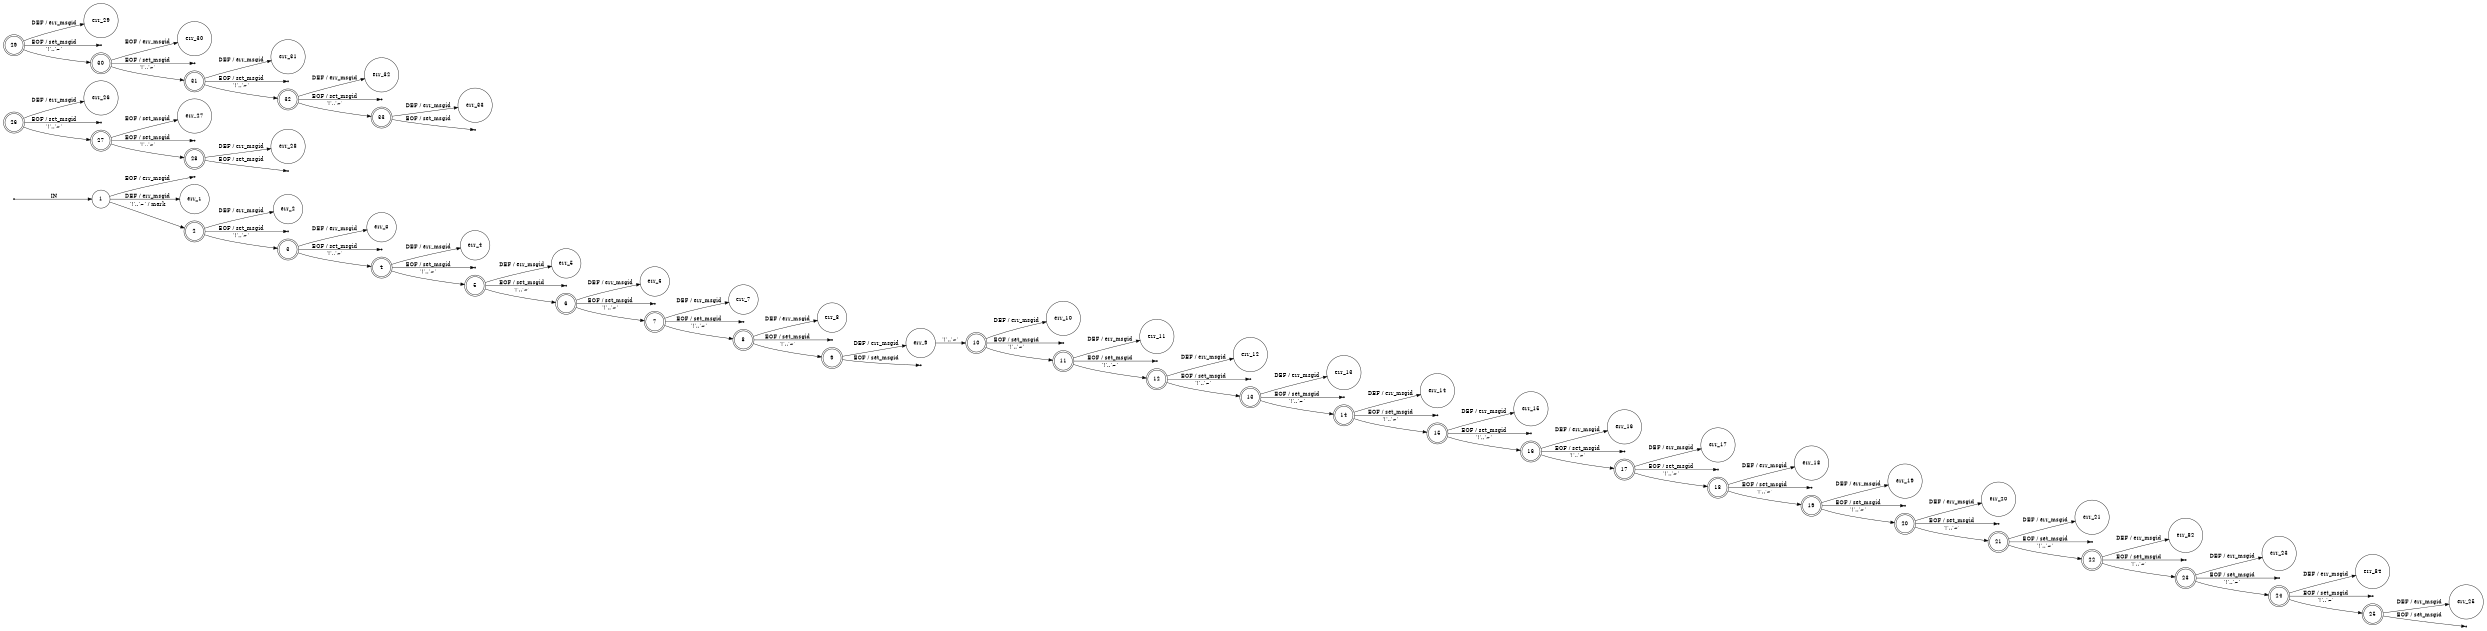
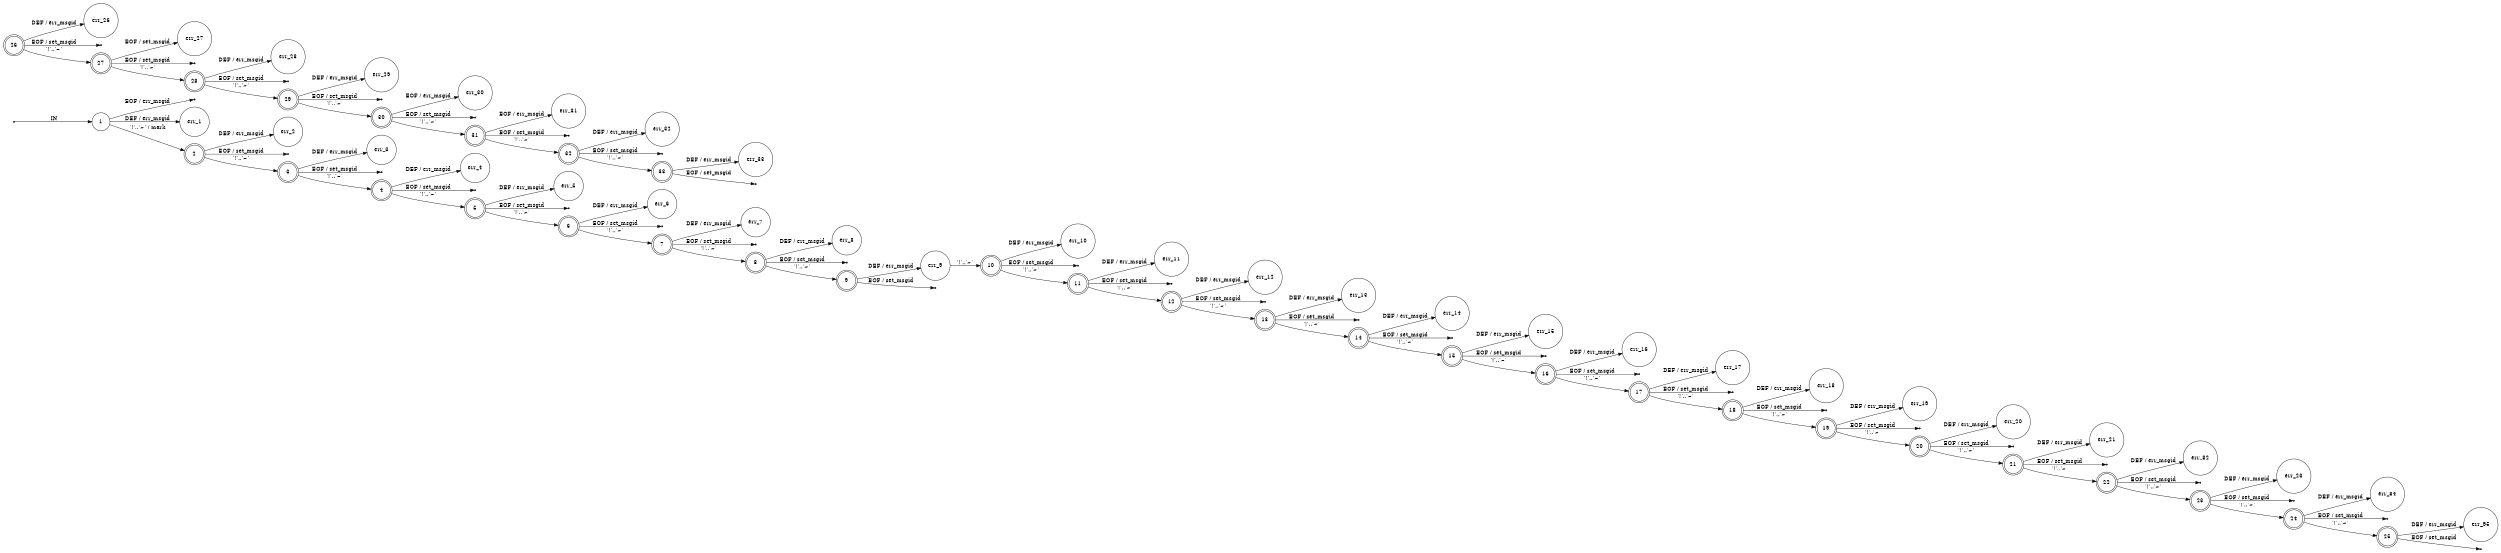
edge "31" -> "err_31": label "DEF / err_msgid" -> "EOF / err_msgid"
edge "28" -> "29": added, label "'!'..'~'"
node "err_25": label "err_25" -> "err_95"
